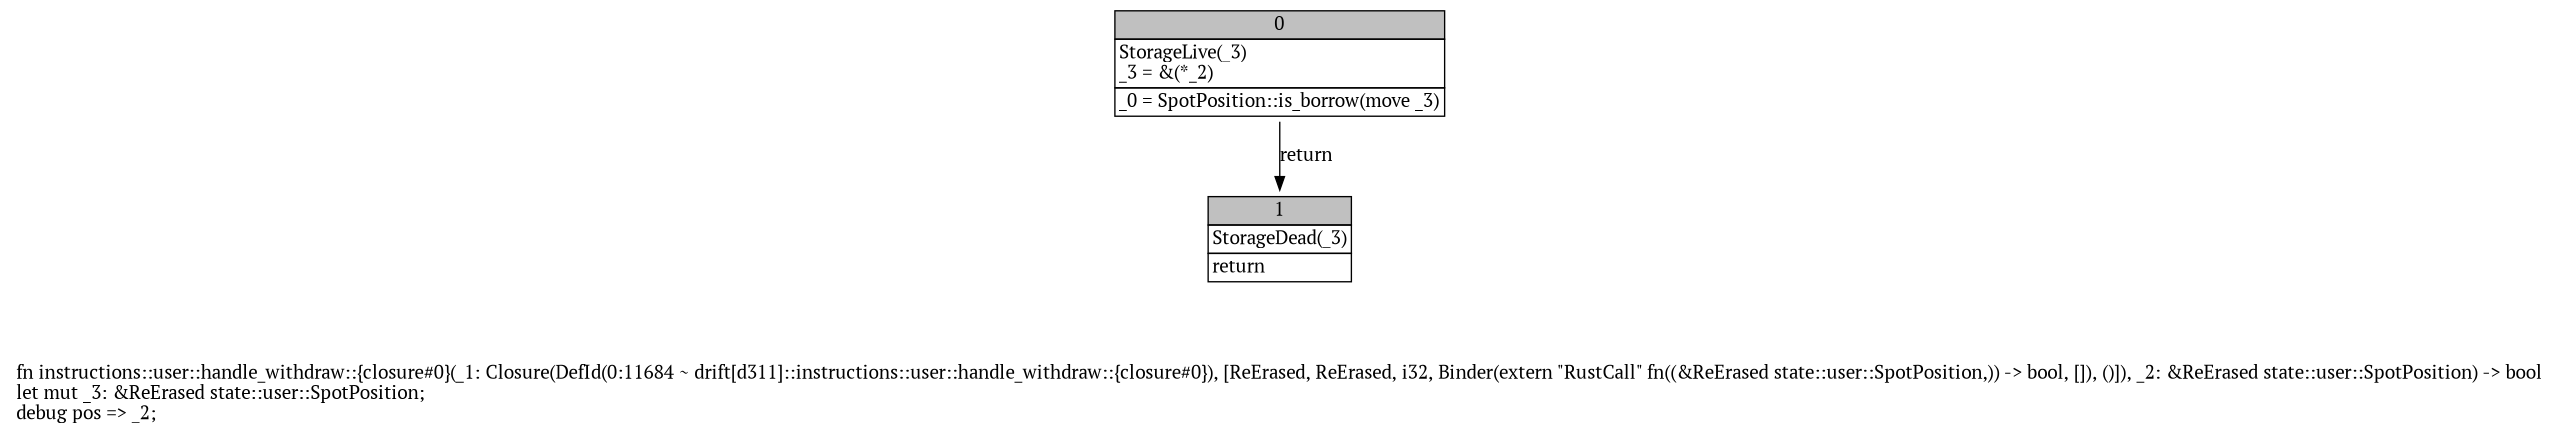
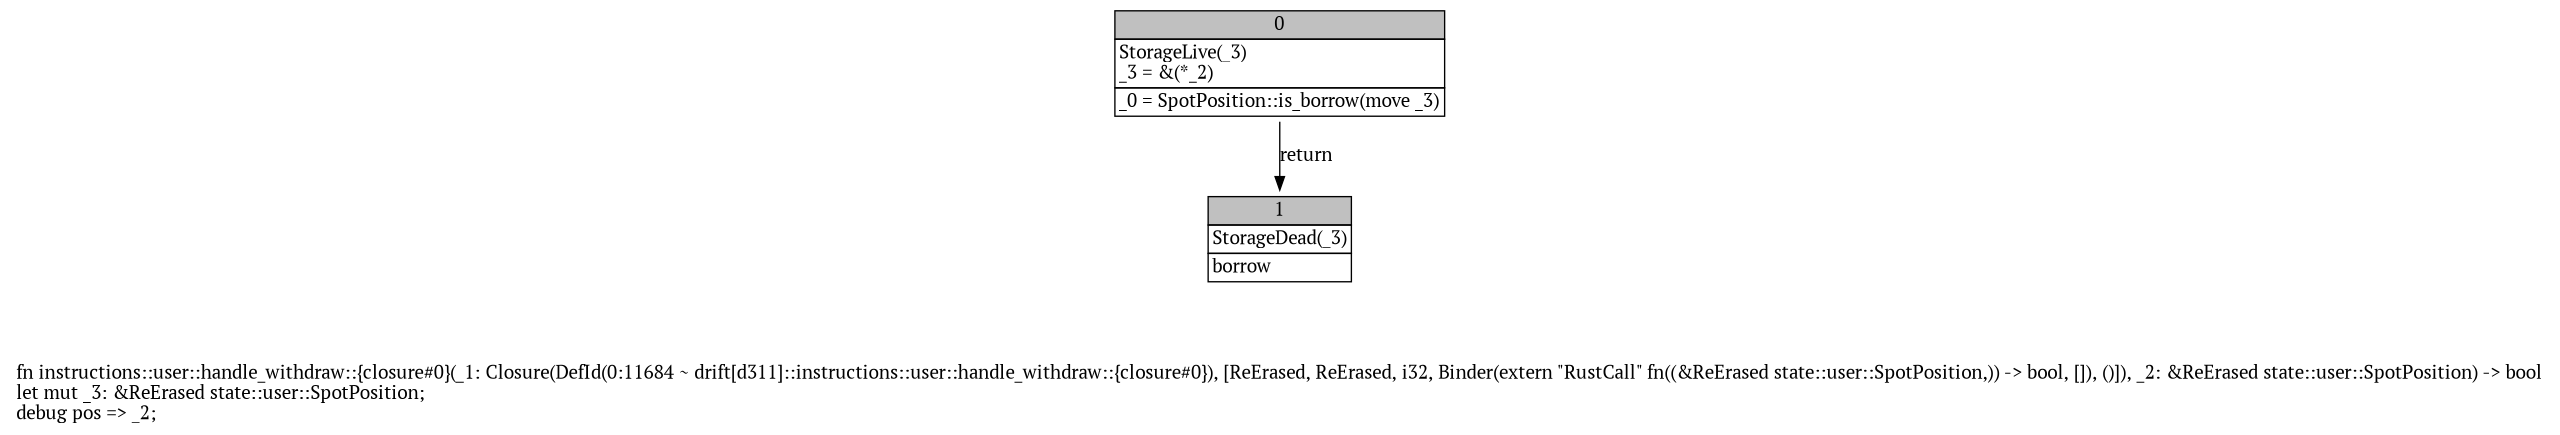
node "1": text "return" -> "borrow"
